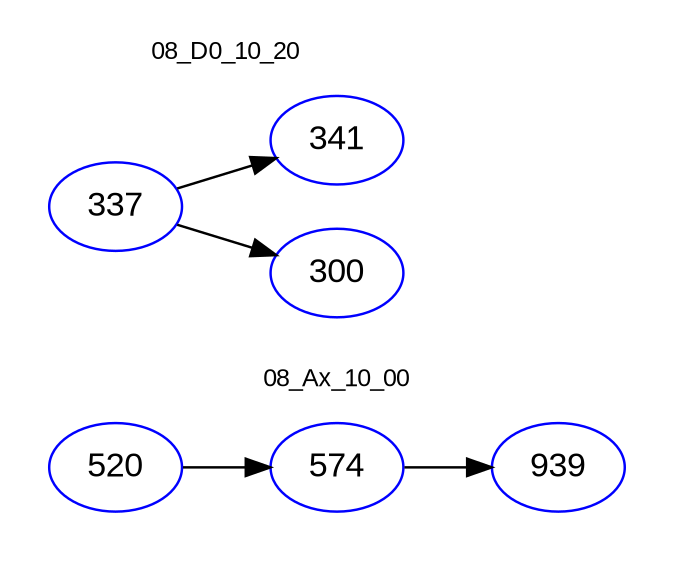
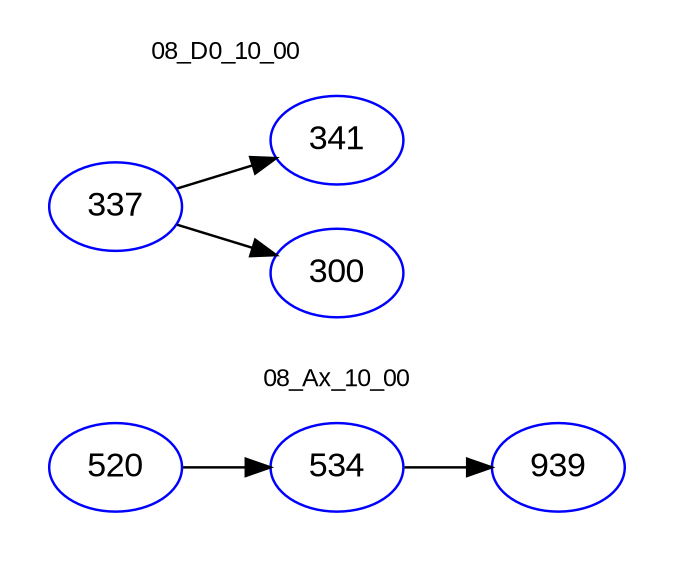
cluster "08_D0_10_20": label "08_D0_10_20" -> "08_D0_10_00"
node "574": label "574" -> "534"
